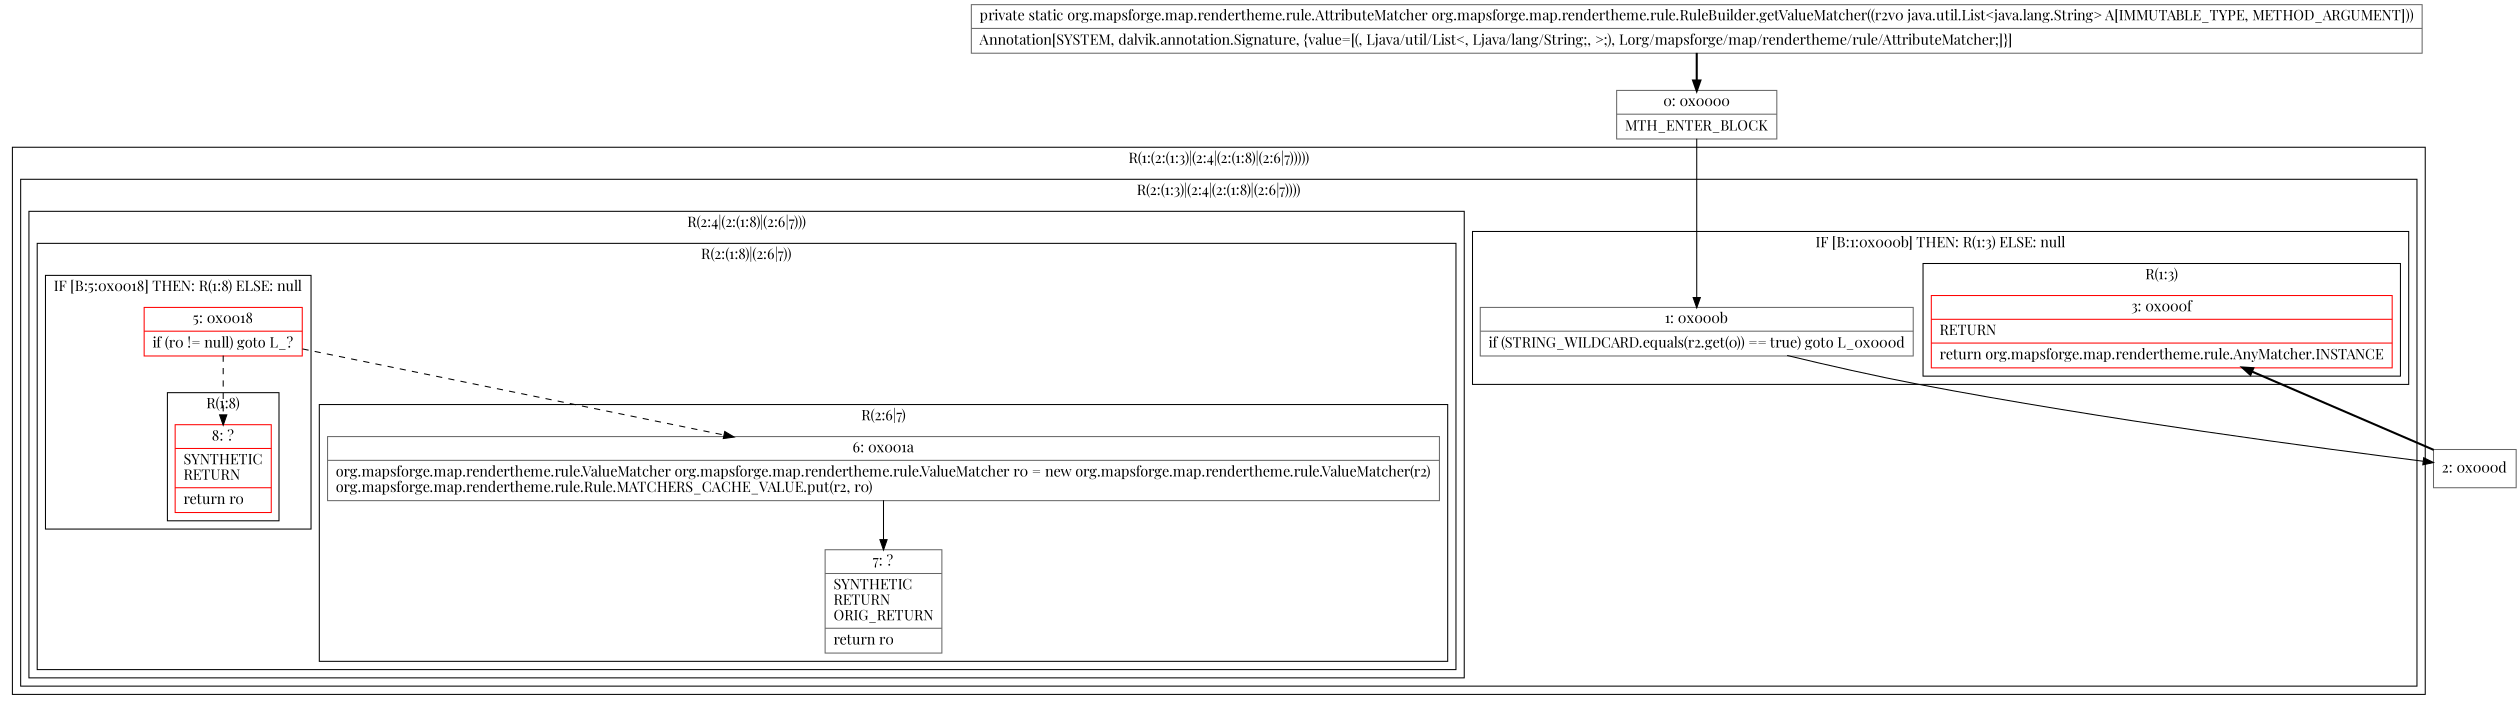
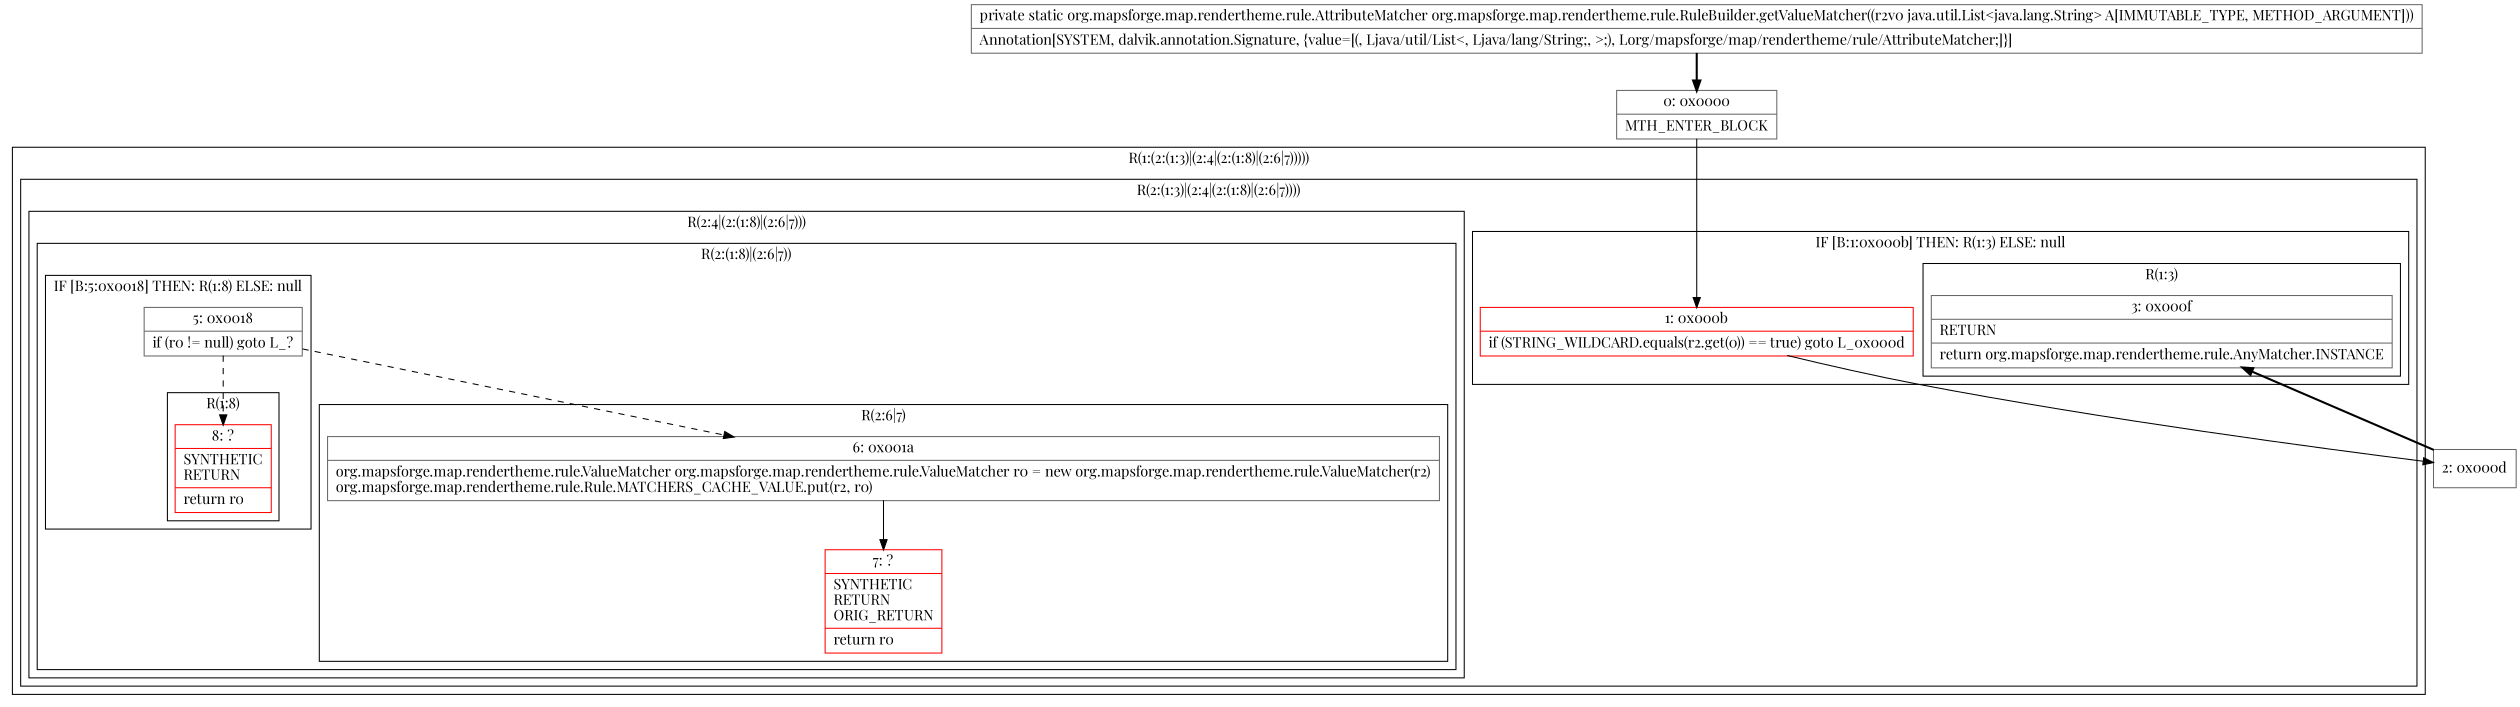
node "5: 0x0018": color red -> gray40
node "1: 0x000b": color gray40 -> red
node "3: 0x000f": color red -> gray40
node "7: ?": color gray40 -> red
